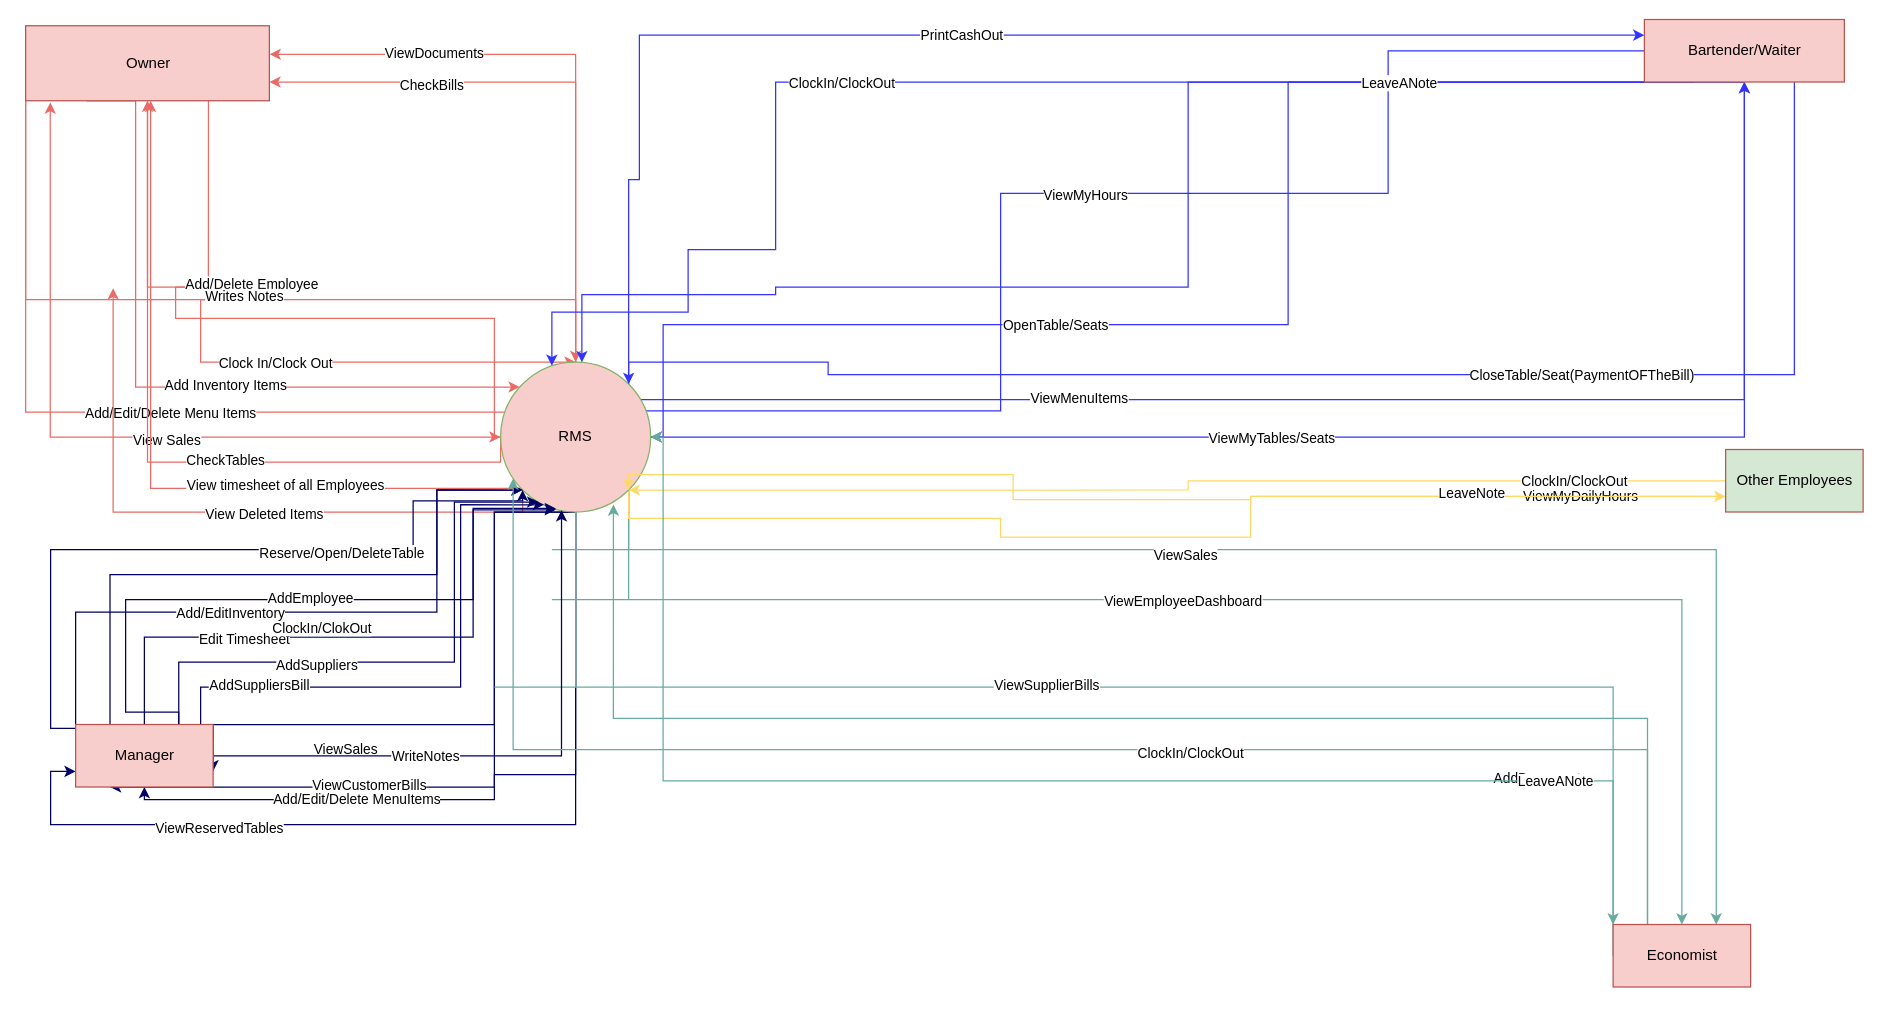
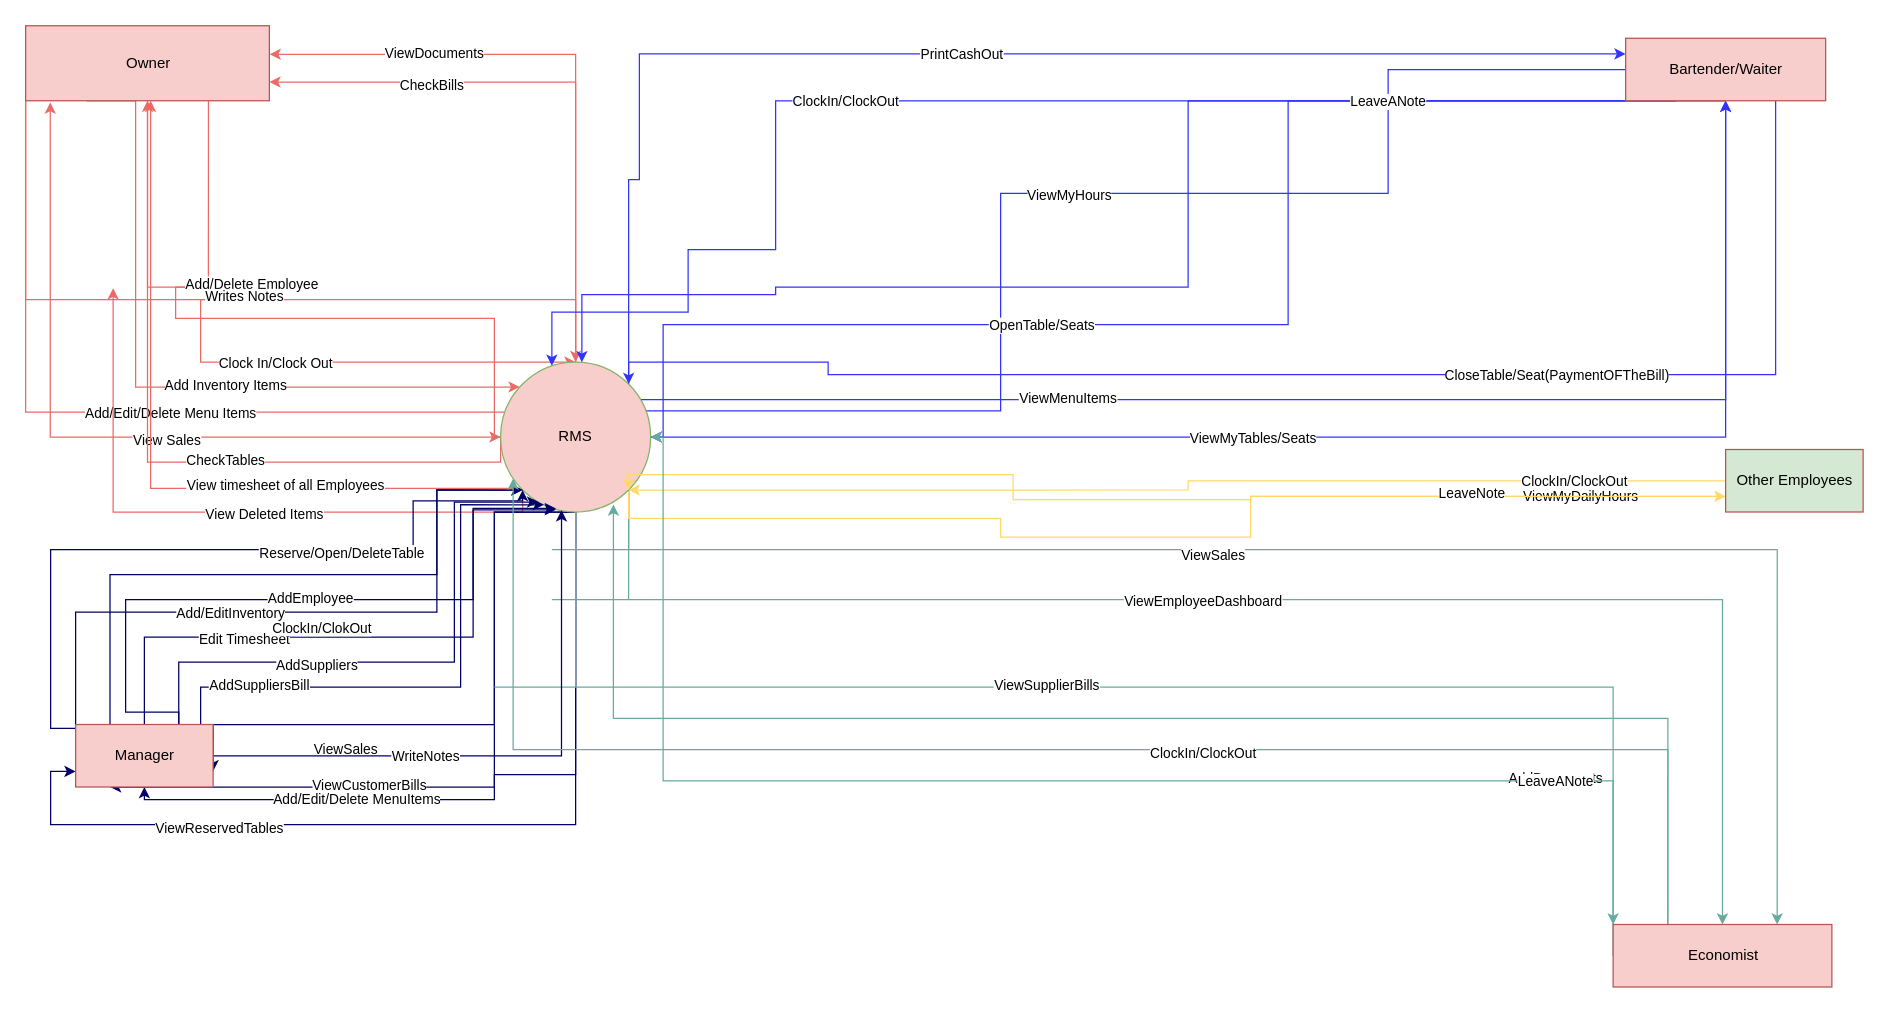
node "Bartender/Waiter": moved (1744, 51) -> (1726, 69)
node "Economist": size 138x63 -> 219x63
